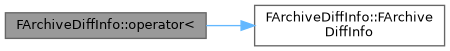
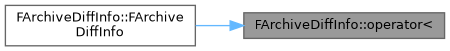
edge "FArchiveDiffInfo::operator<" -> "FArchiveDiffInfo::FArchive DiffInfo": reversed
